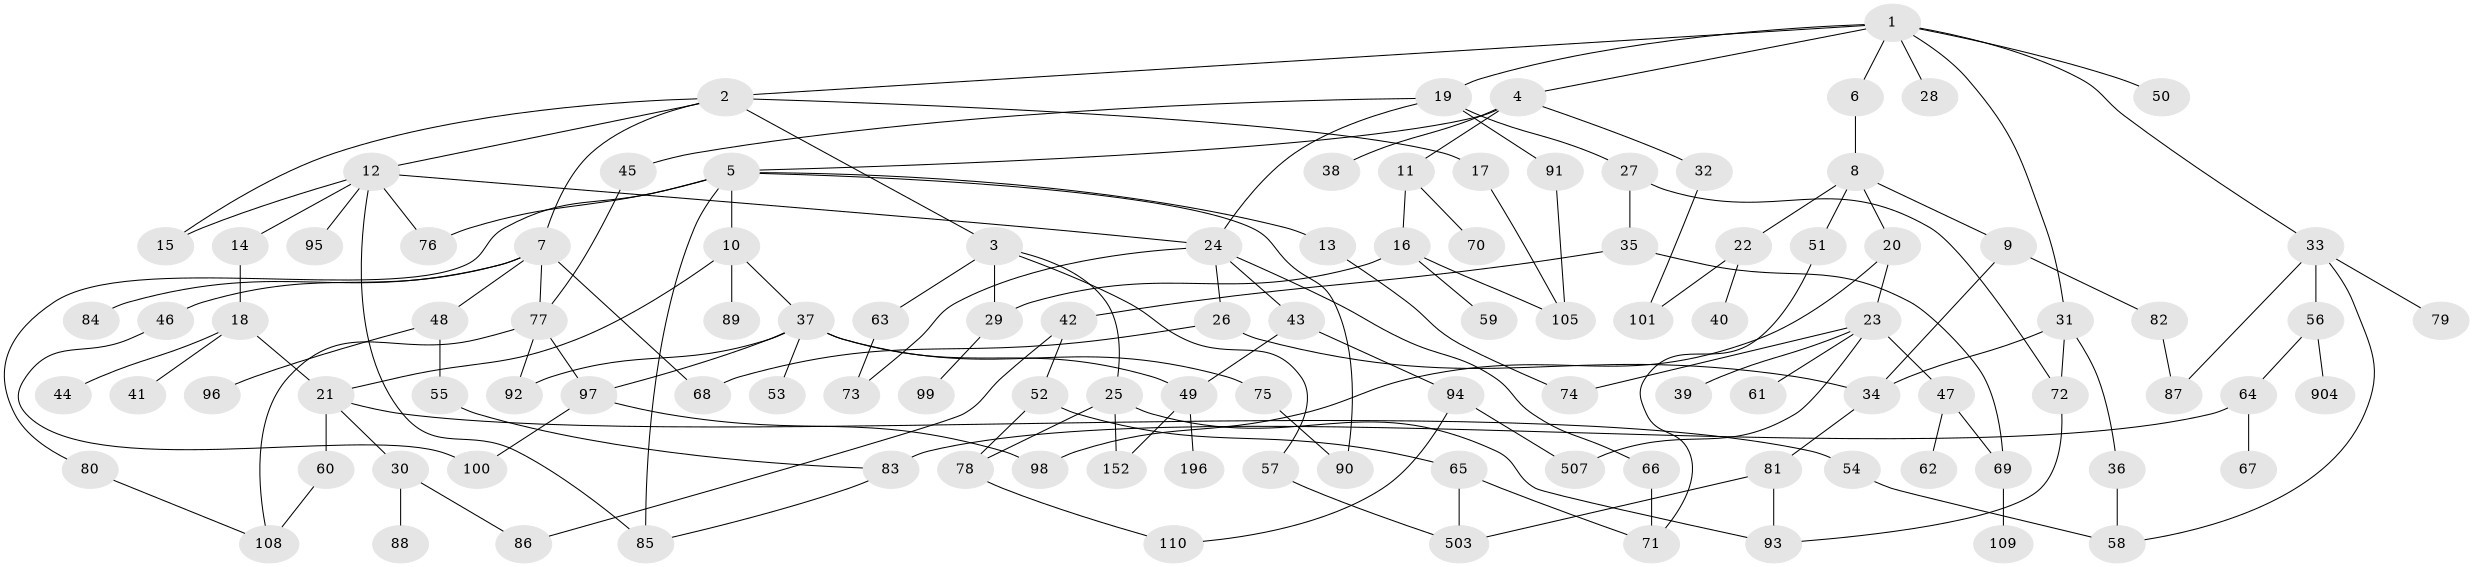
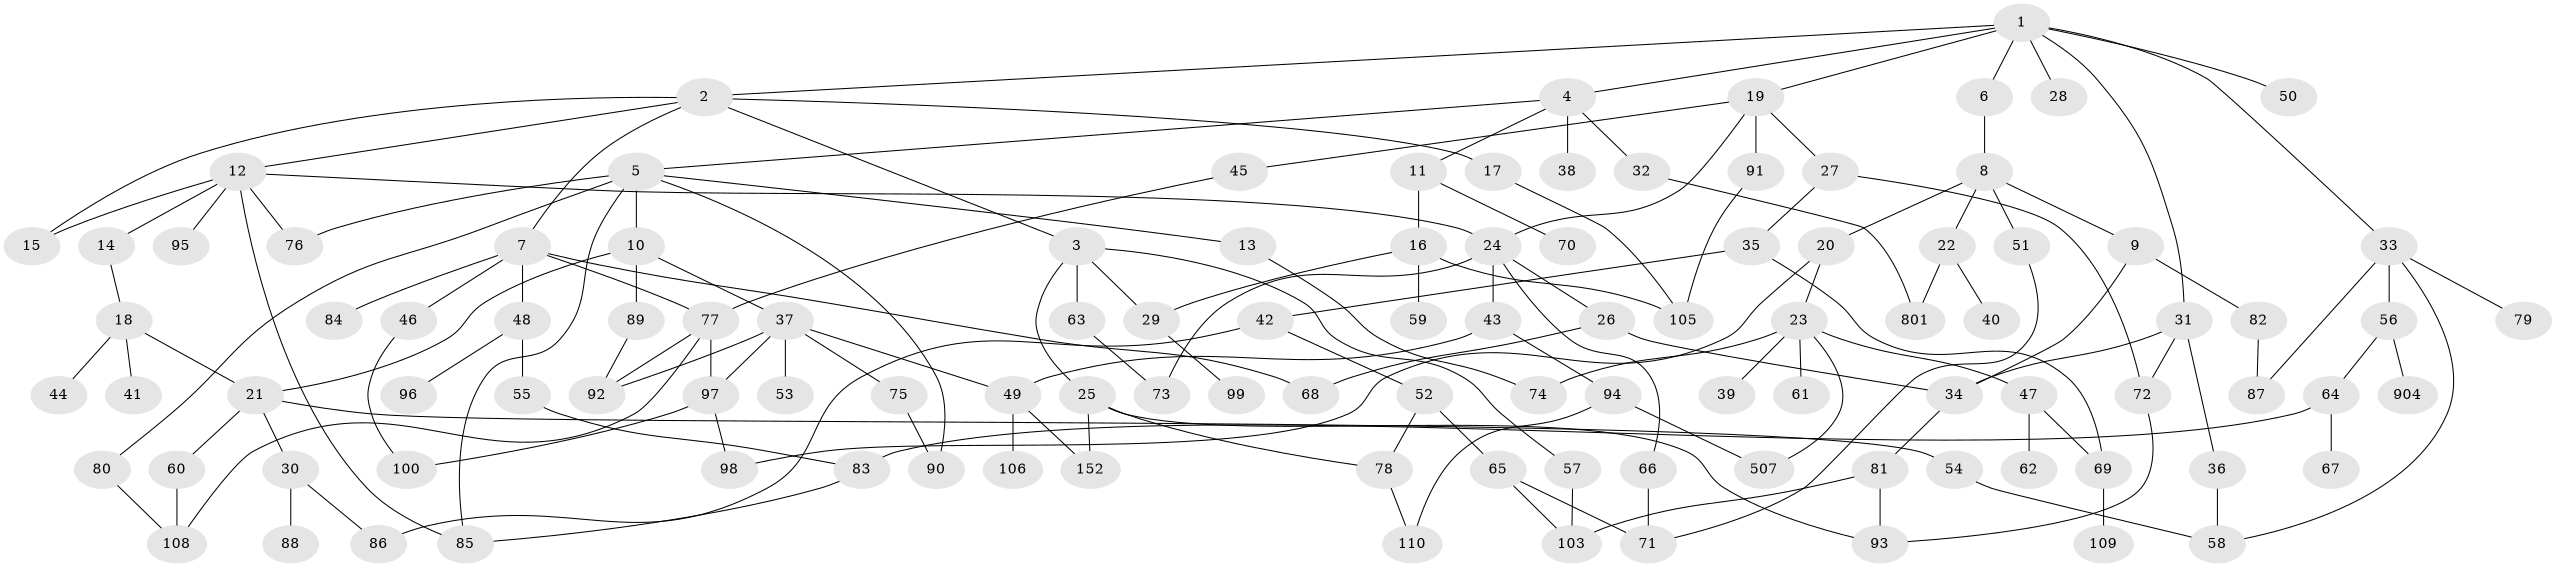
node "101": label "101" -> "801"
edge "89" -- "92": added
node "196": label "196" -> "106"
node "503": label "503" -> "103"
